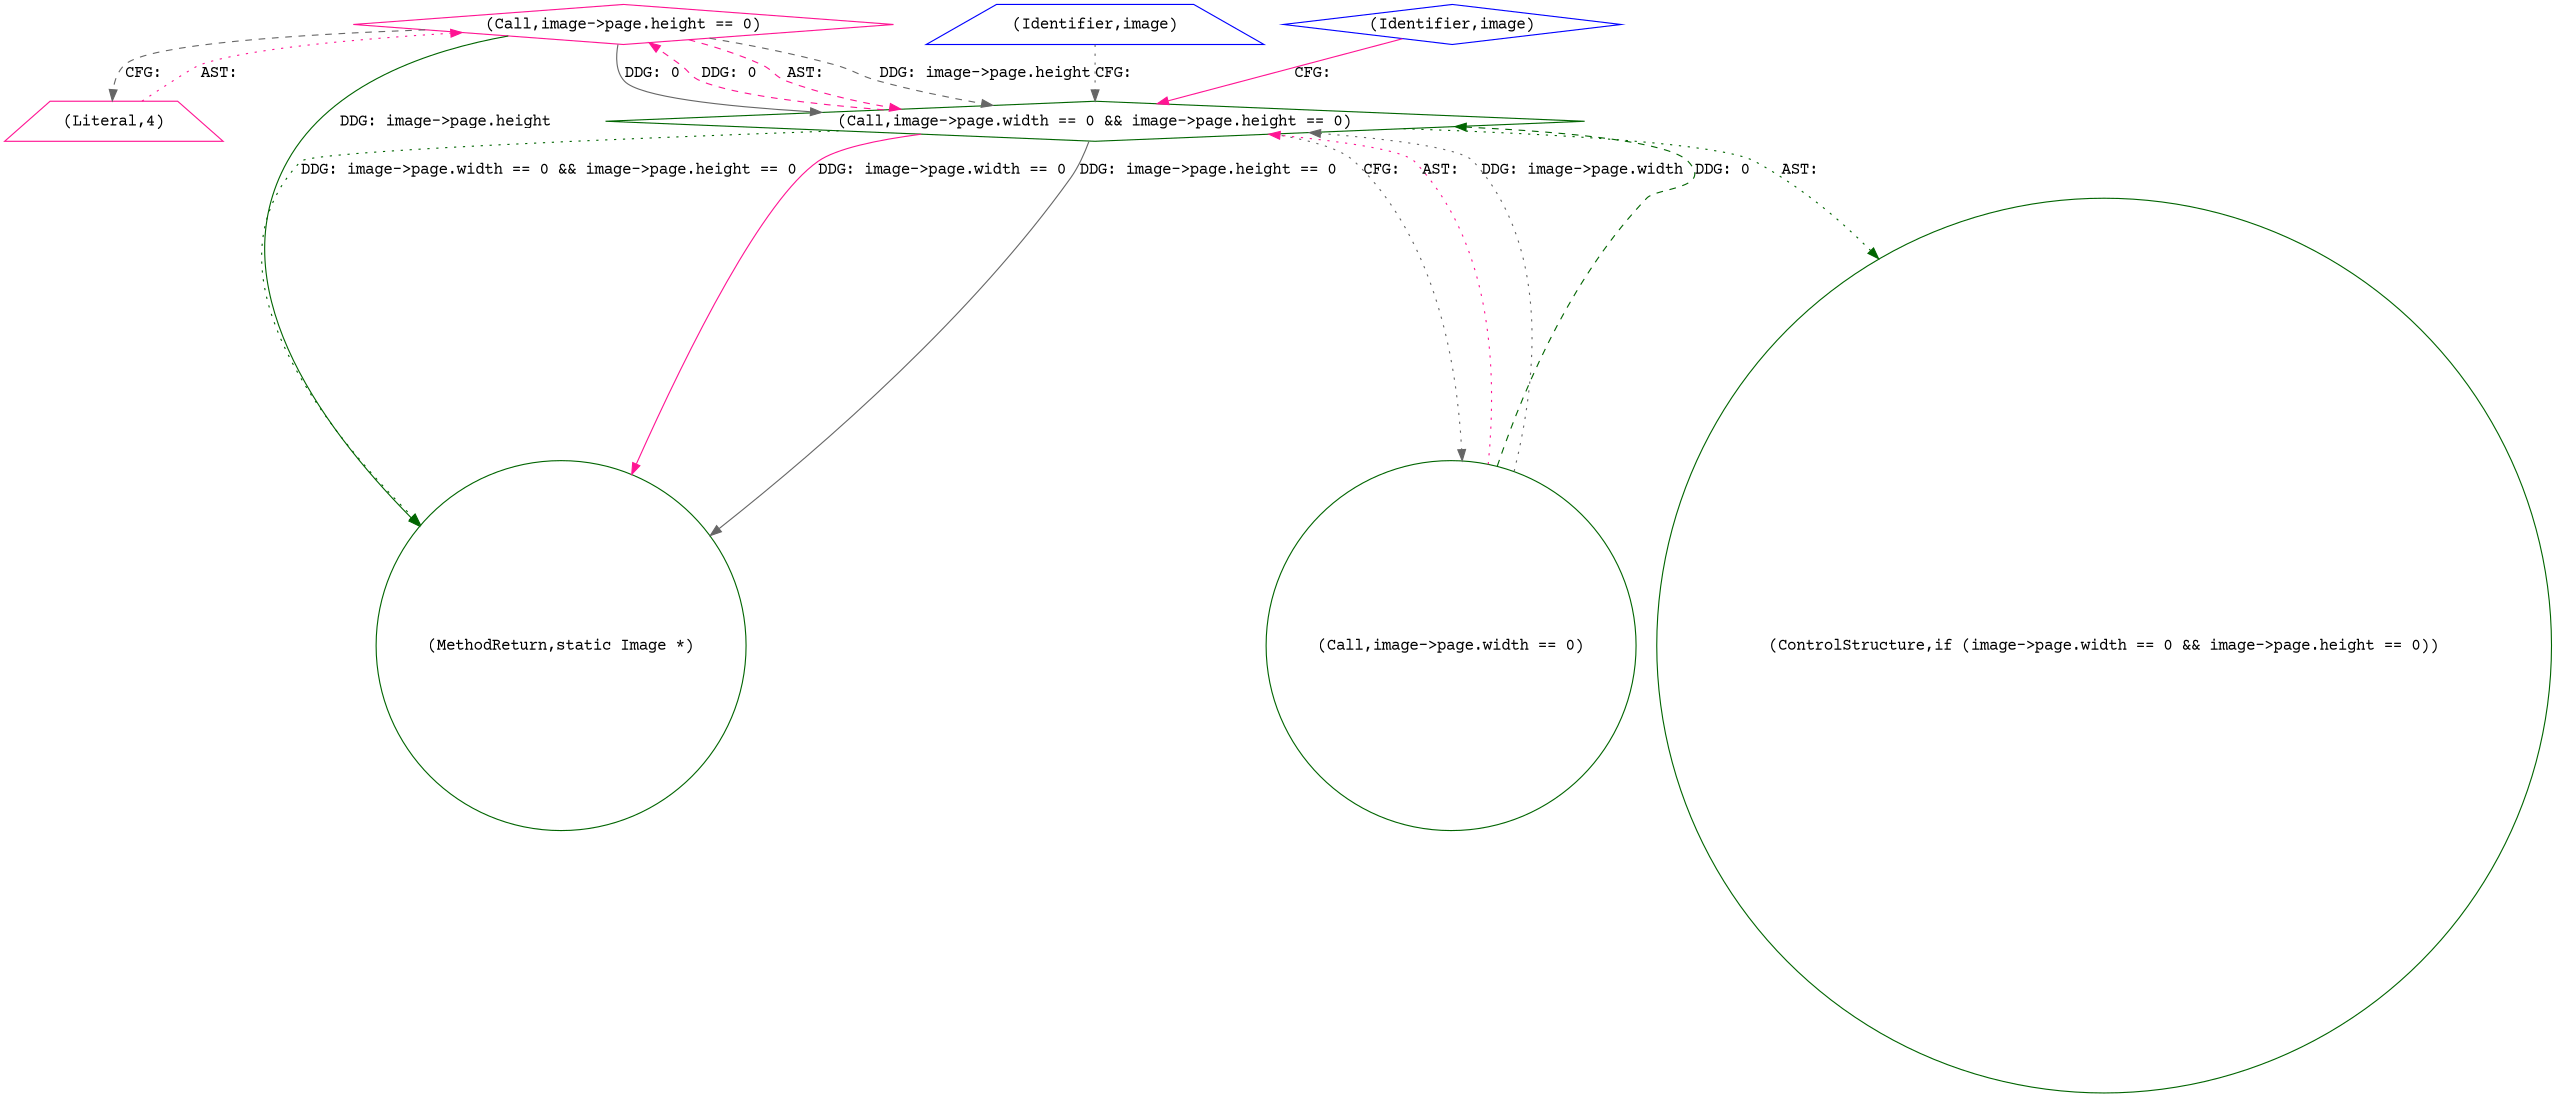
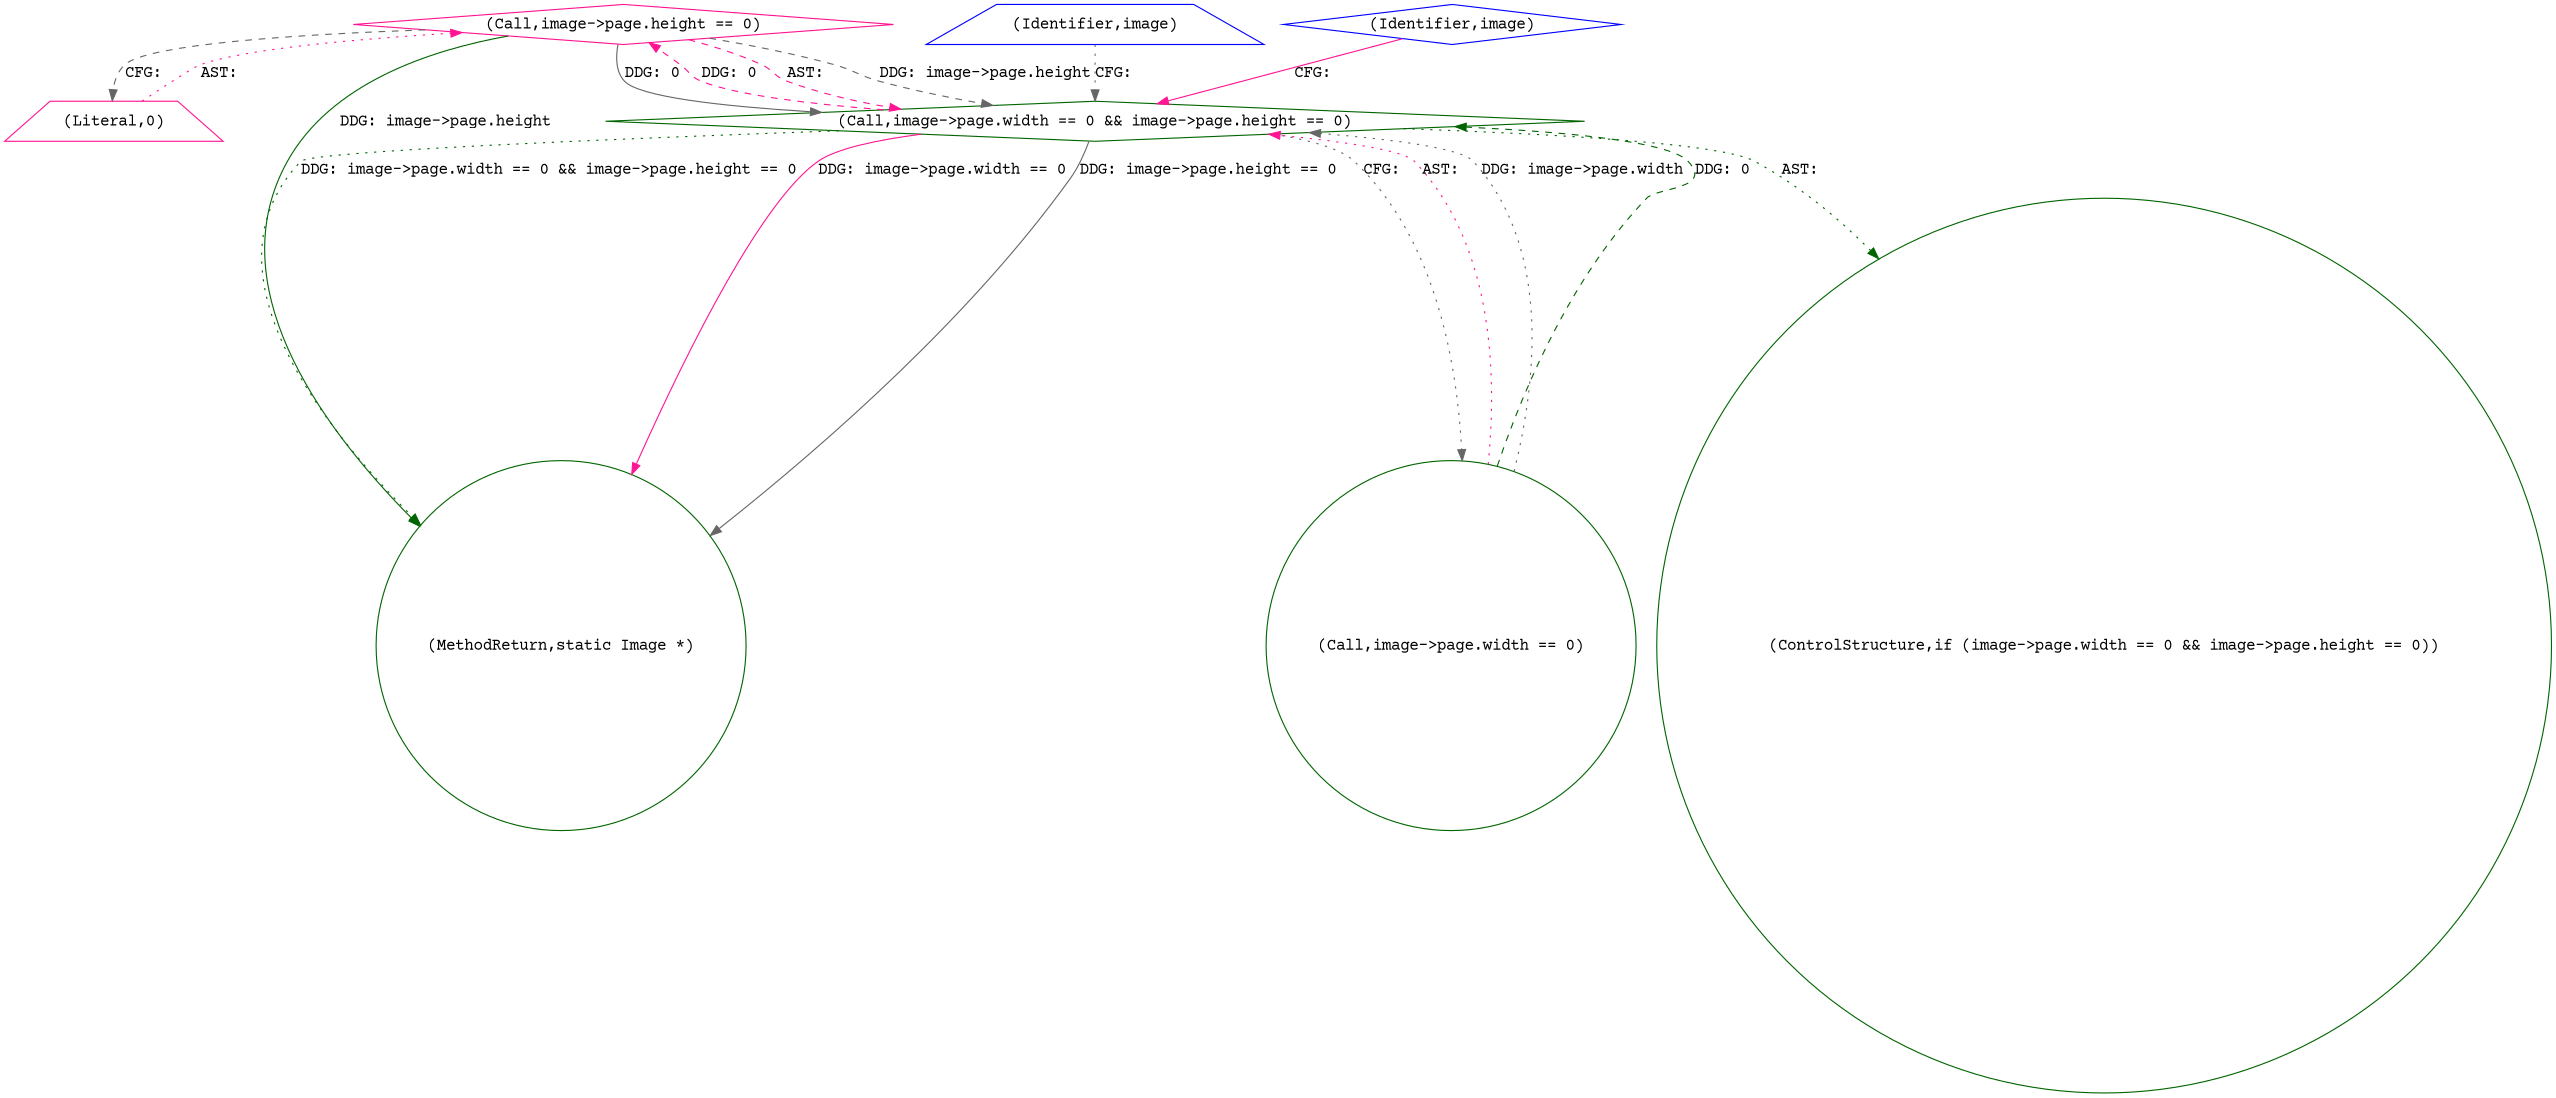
node "(Literal,4)": label "(Literal,4)" -> "(Literal,0)"
